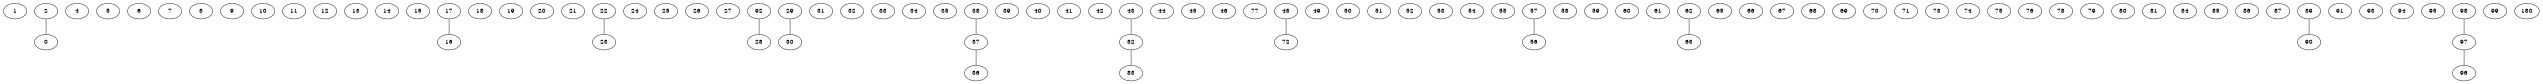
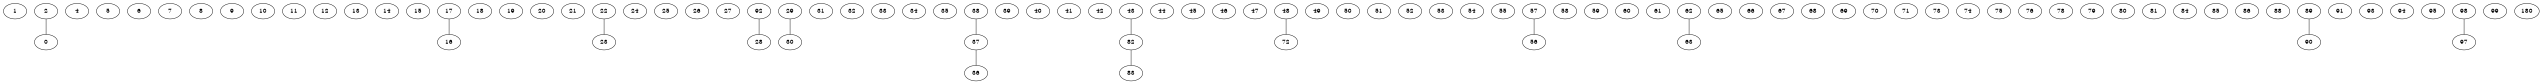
node "77": label "77" -> "47"
node "87": label "87" -> "88"
node "96": removed
